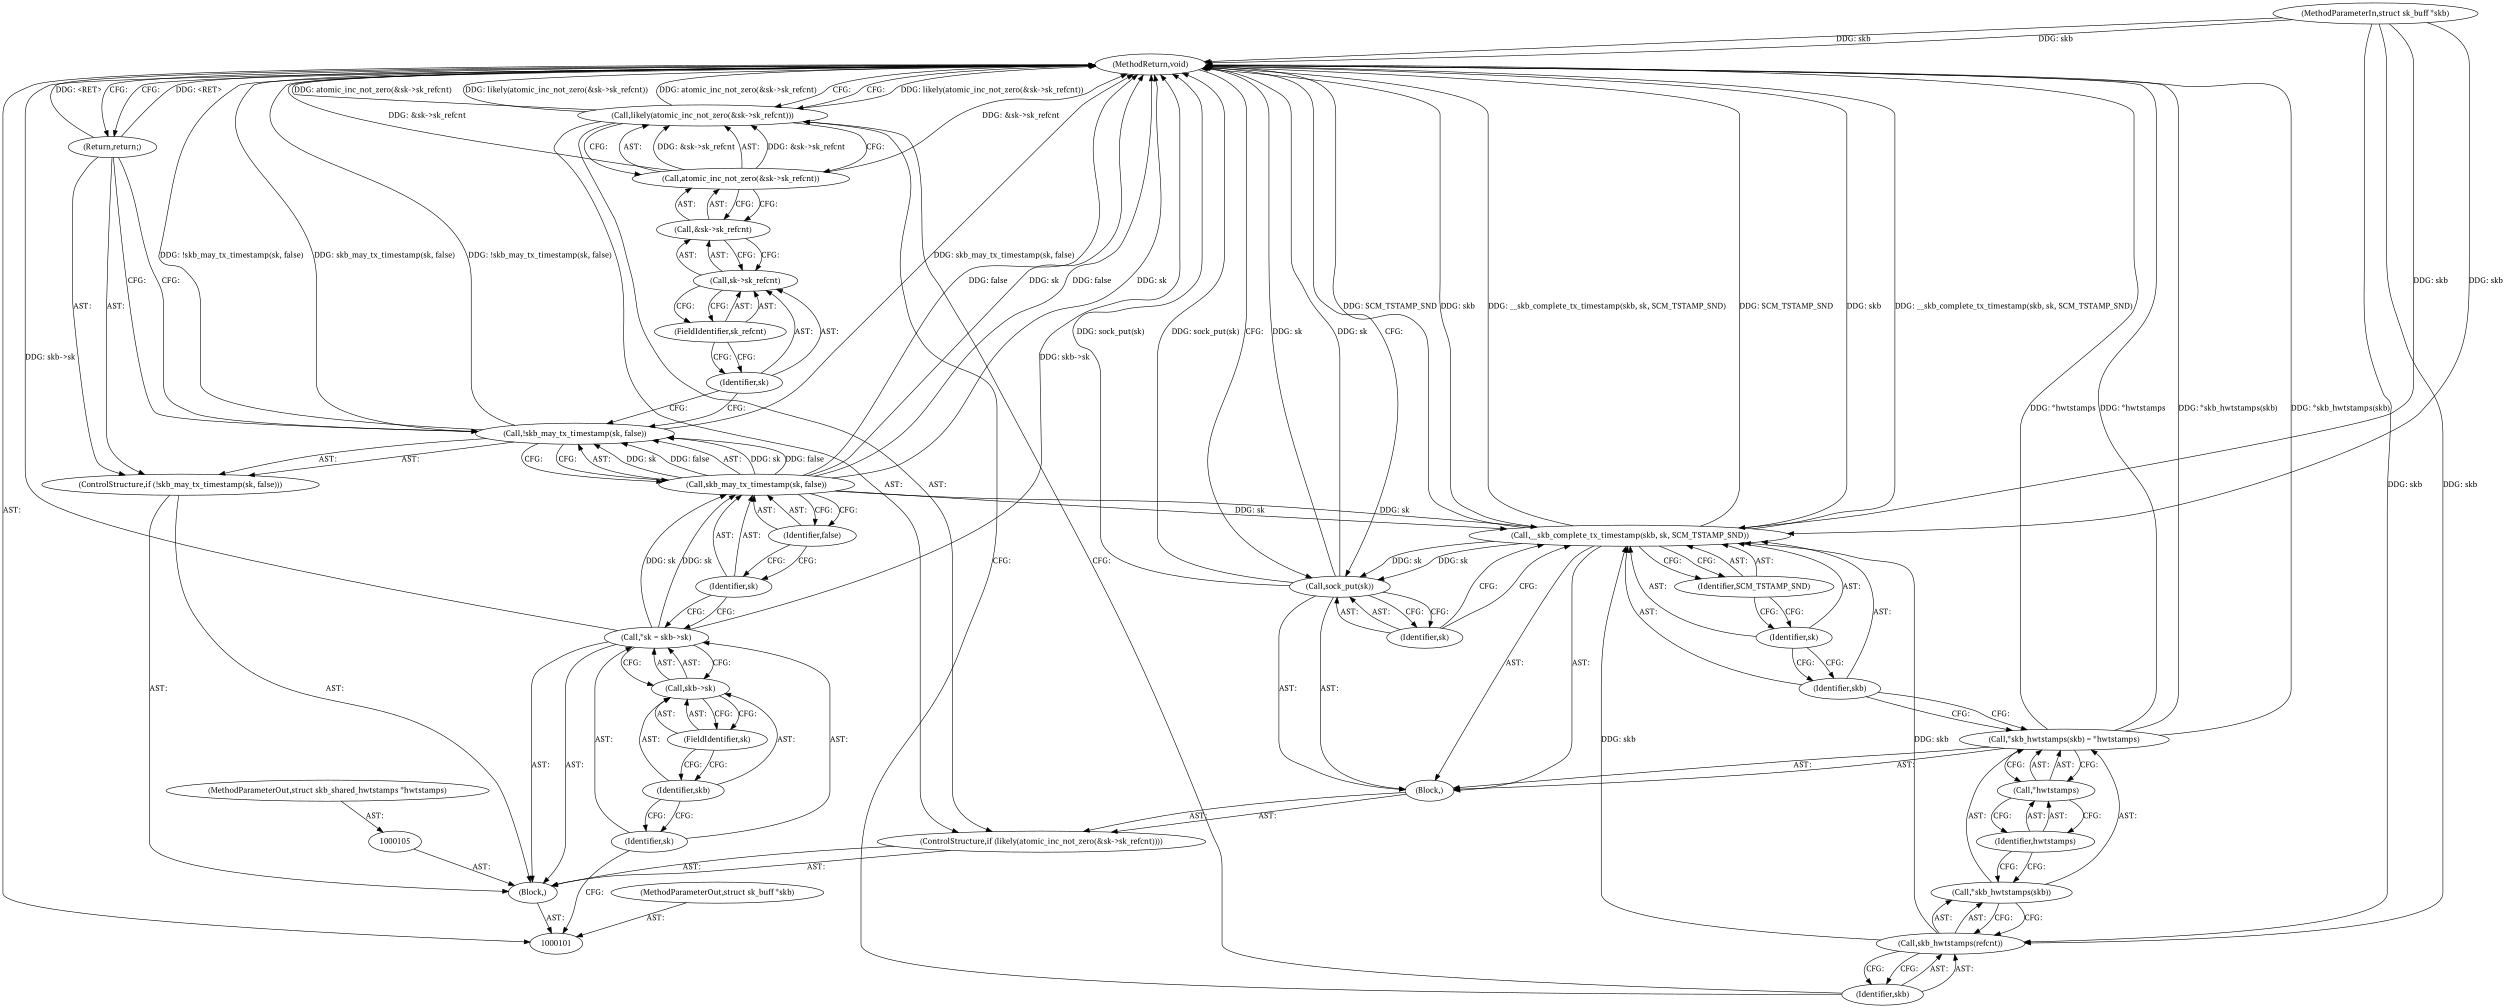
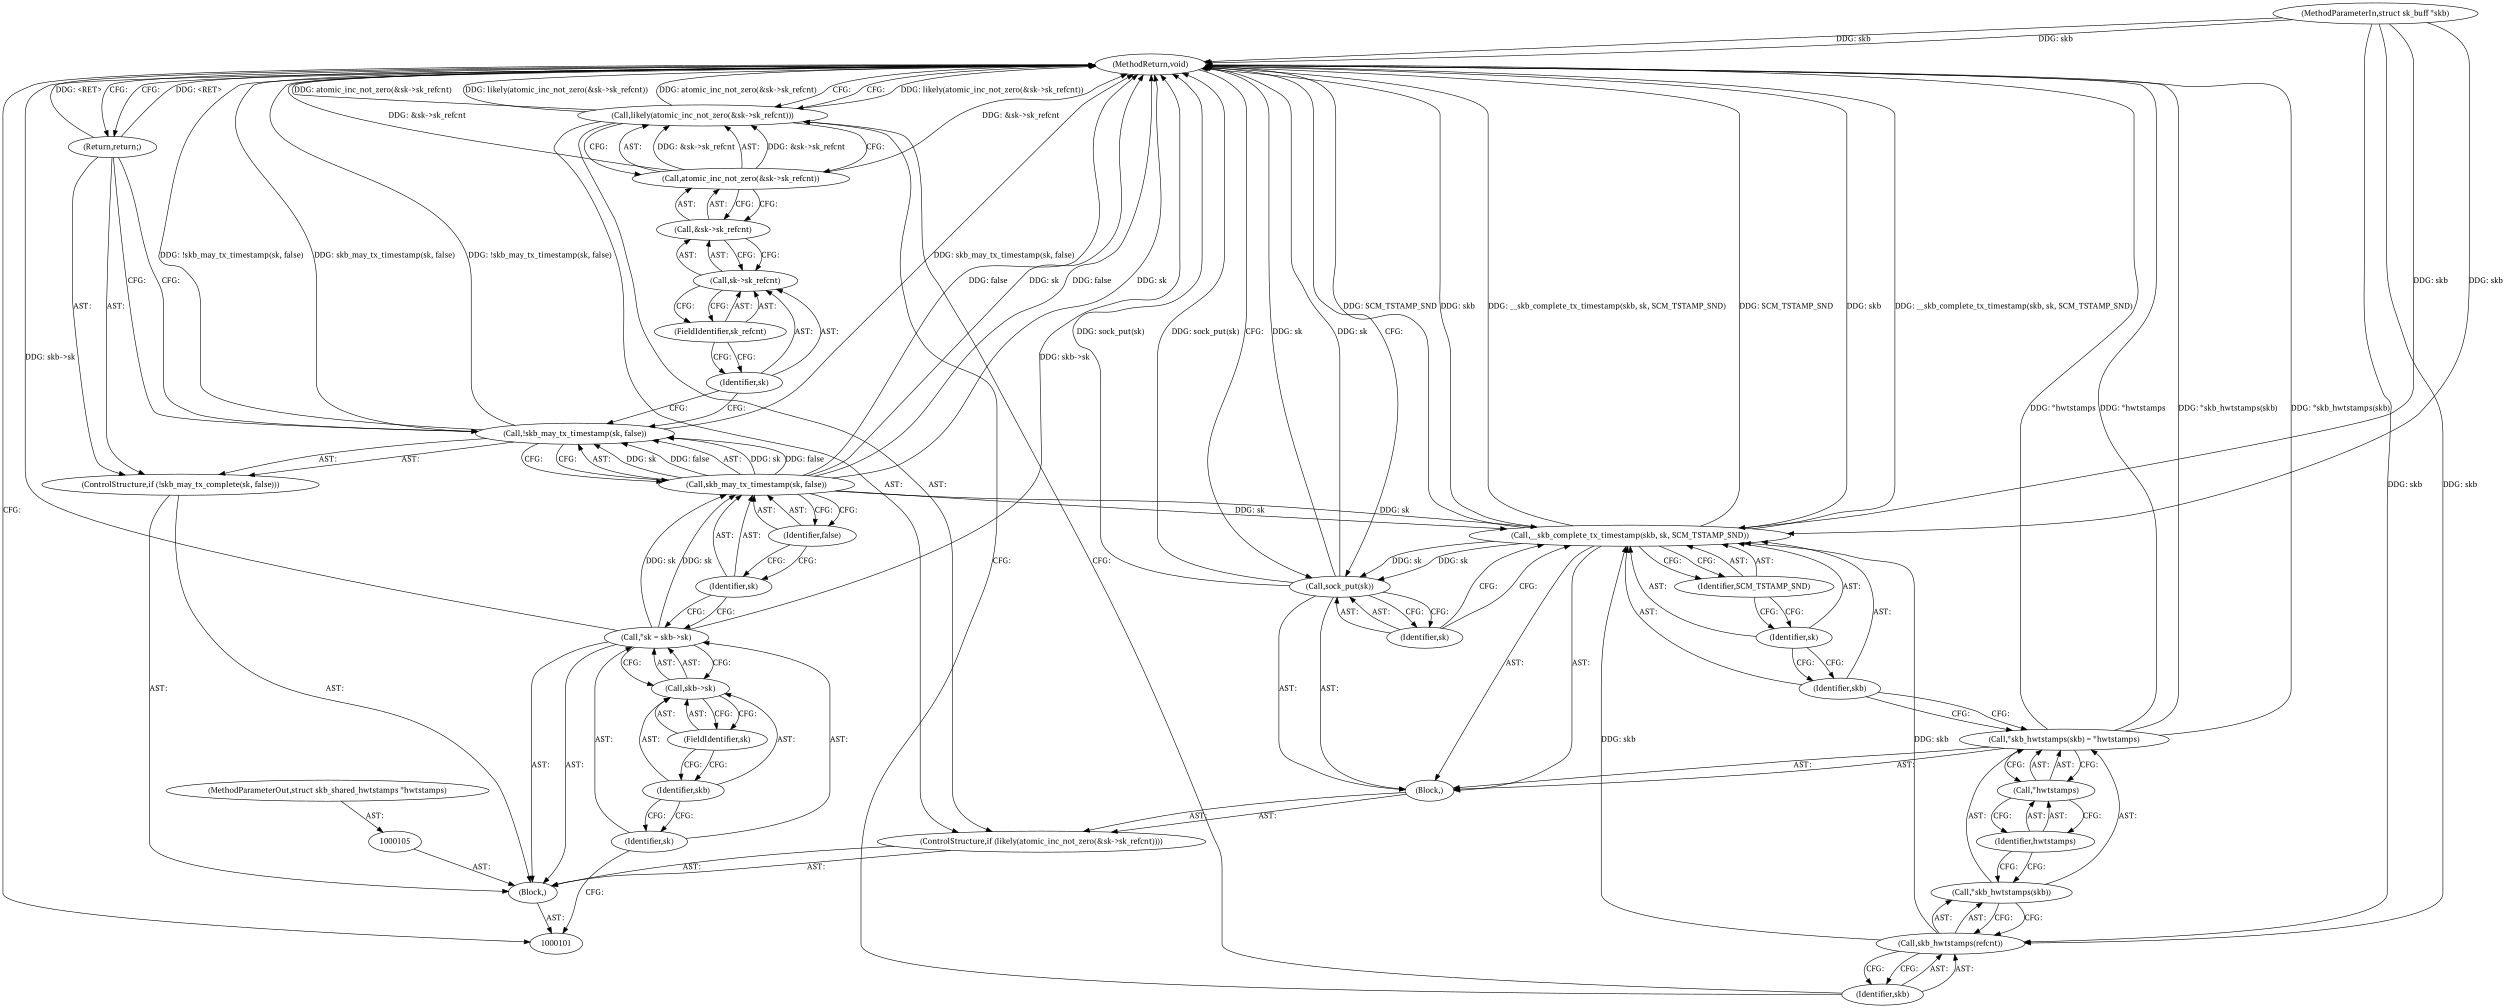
node "(ControlStructure,if (!skb_may_tx_timestamp(sk, false)))": label "(ControlStructure,if (!skb_may_tx_timestamp(sk, false)))" -> "(ControlStructure,if (!skb_may_tx_complete(sk, false)))"
edge "(MethodReturn,void)" -> "1000101": label "AST: " -> "CFG: "
node "(MethodParameterOut,struct sk_buff *skb)": removed
